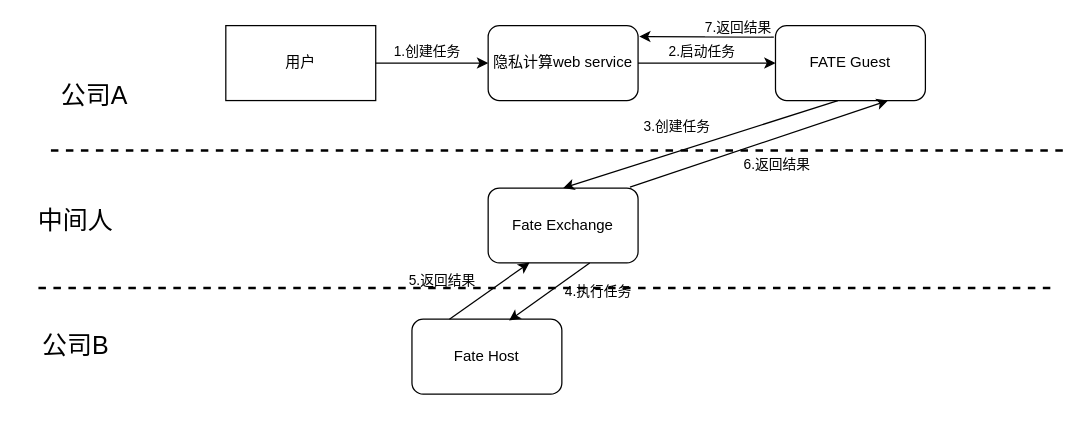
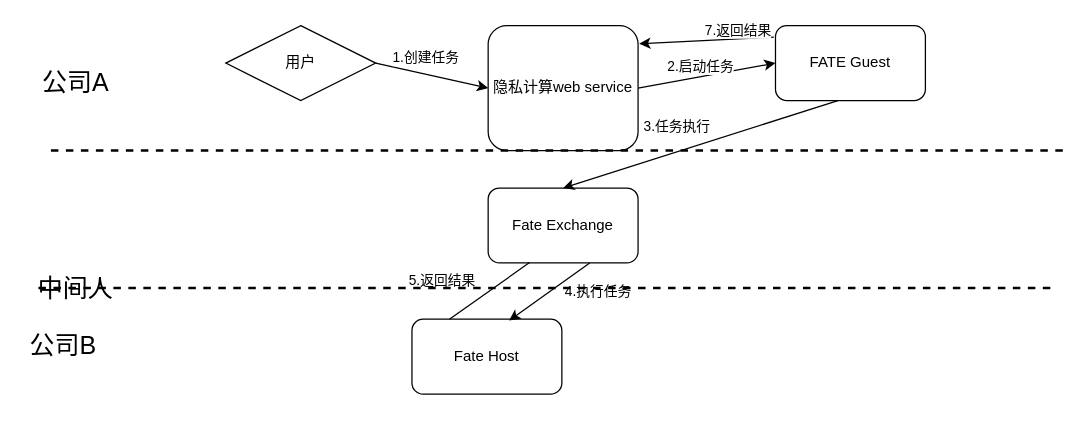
node "用户": shape rectangle -> diamond
node "隐私计算web service": size 150x75 -> 150x125
node "公司A": moved (94, 94) -> (76, 82)
edge "Fate Exchange" -> "FATE Guest": removed, label "6.返回结果"
node "3.创建任务": label "3.创建任务" -> "3.任务执行"
node "中间人": moved (76, 219) -> (76, 288)
edge "Fate Host" -> "Fate Exchange": arrowhead classic -> none
node "公司B": moved (76, 344) -> (63, 344)
